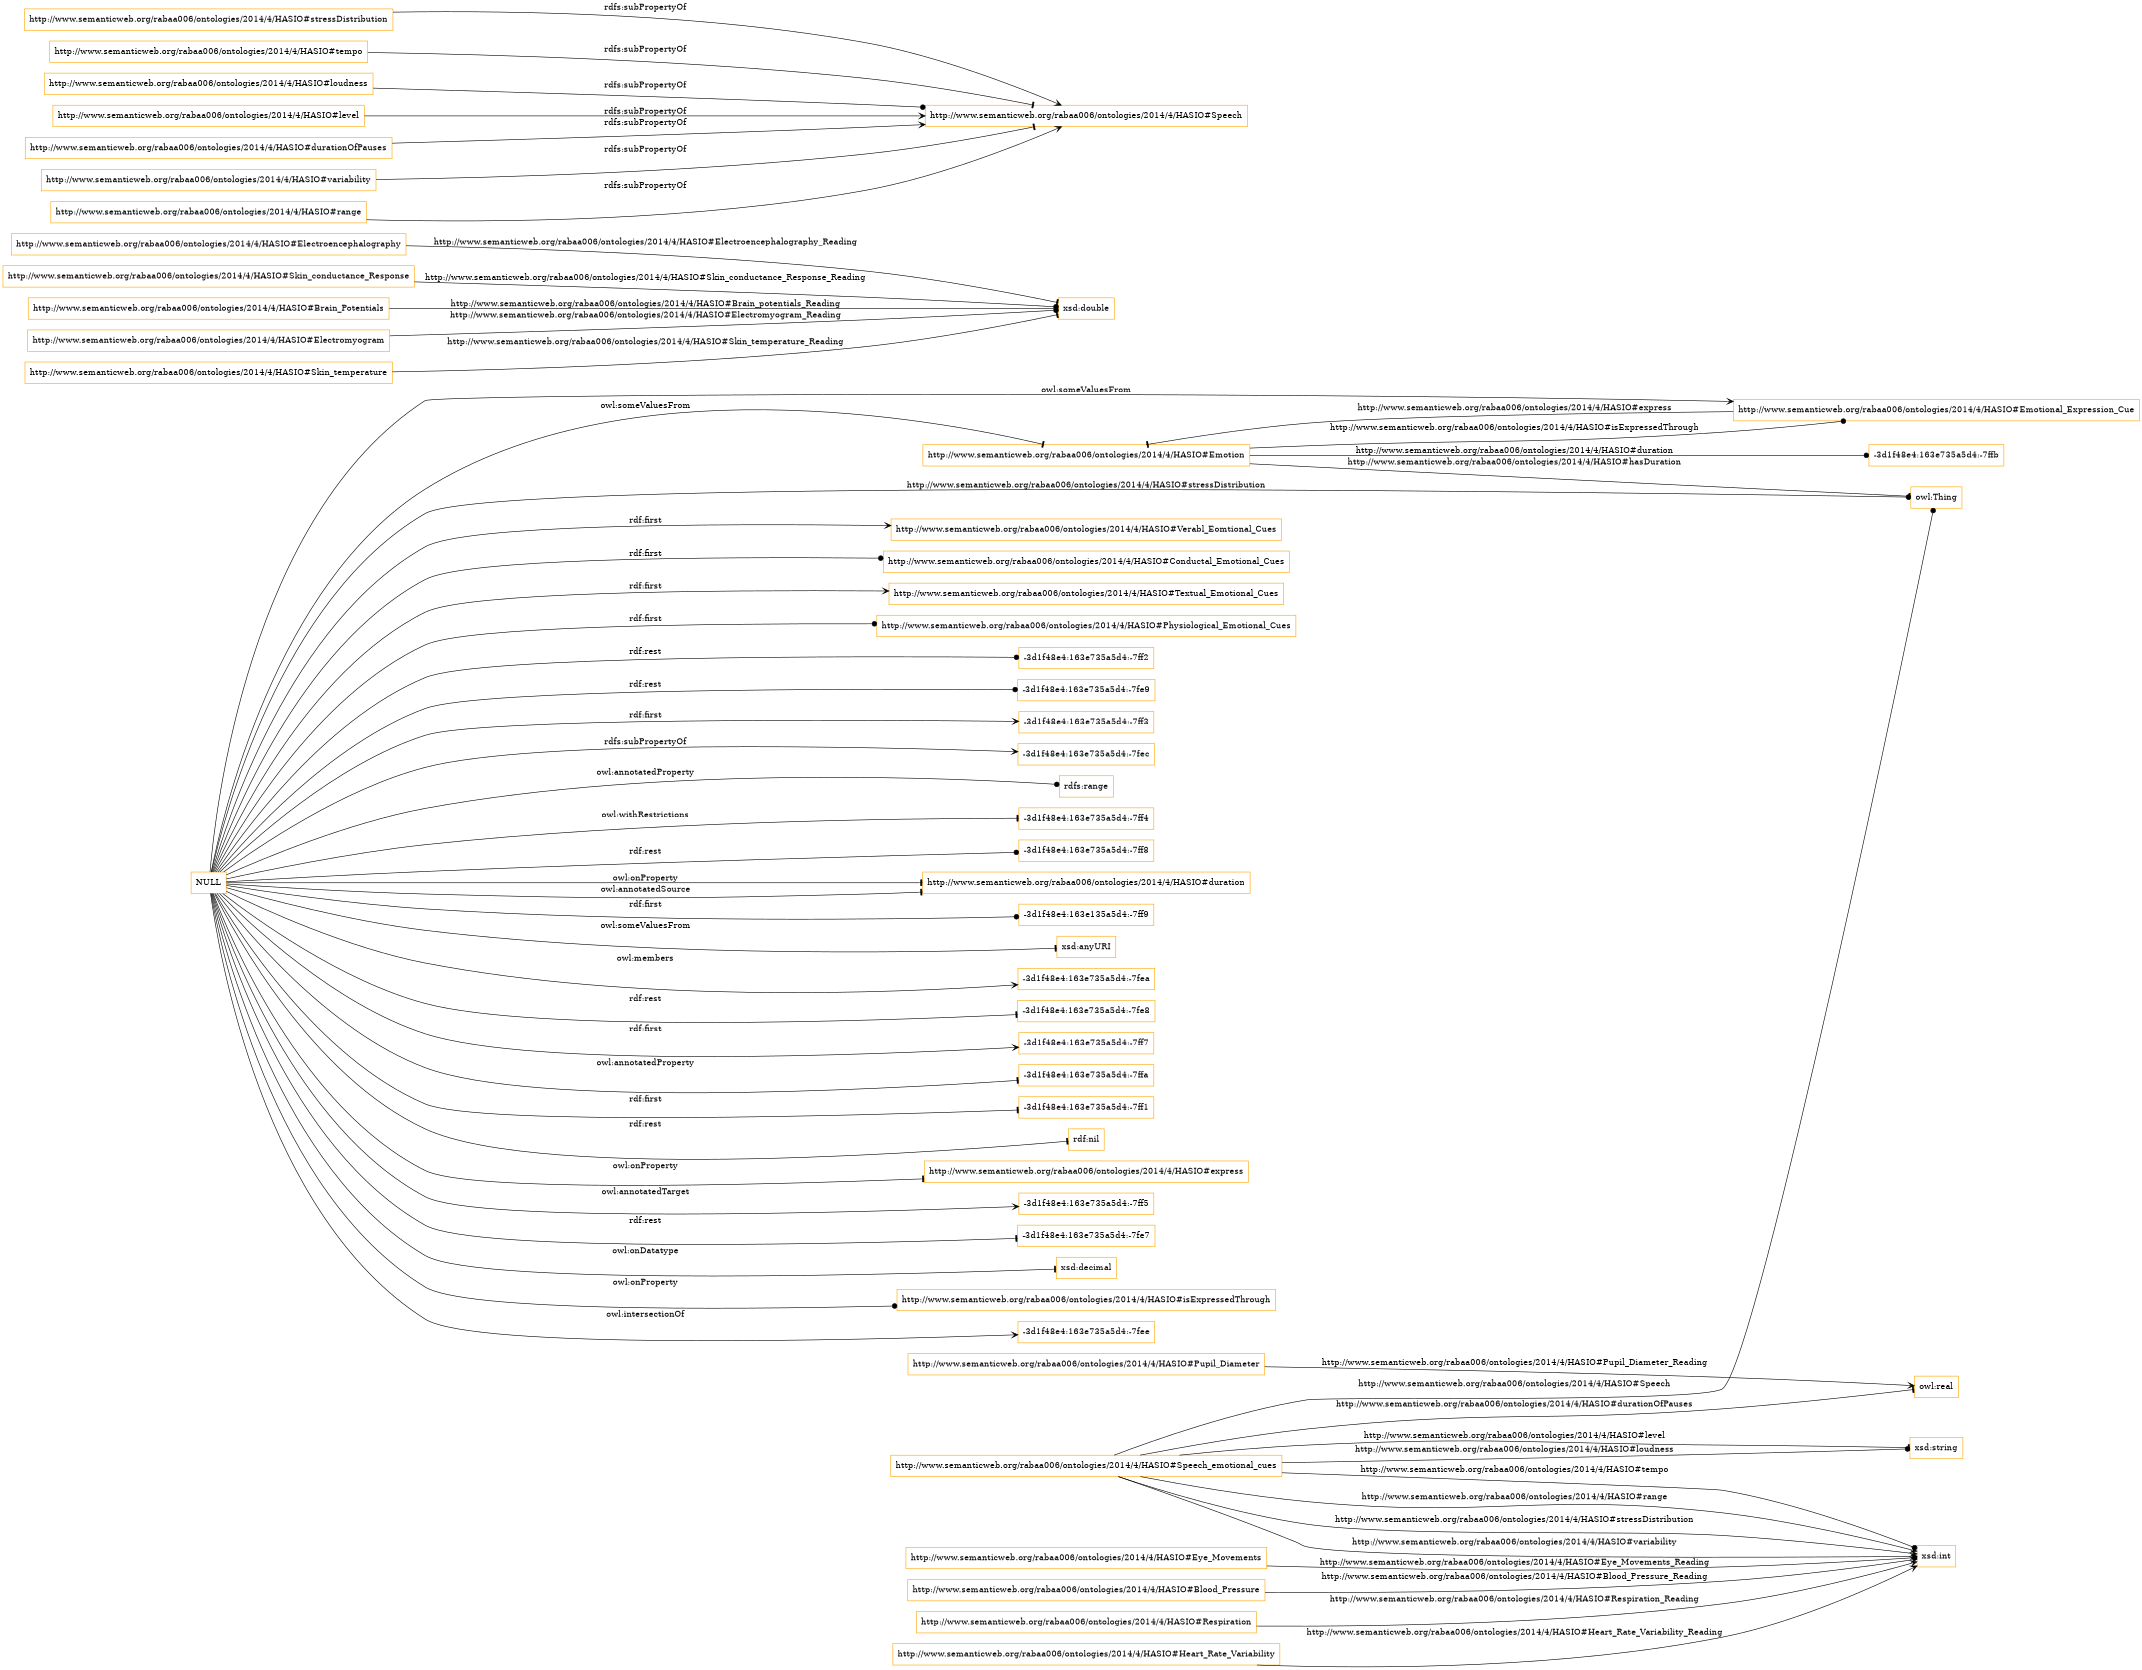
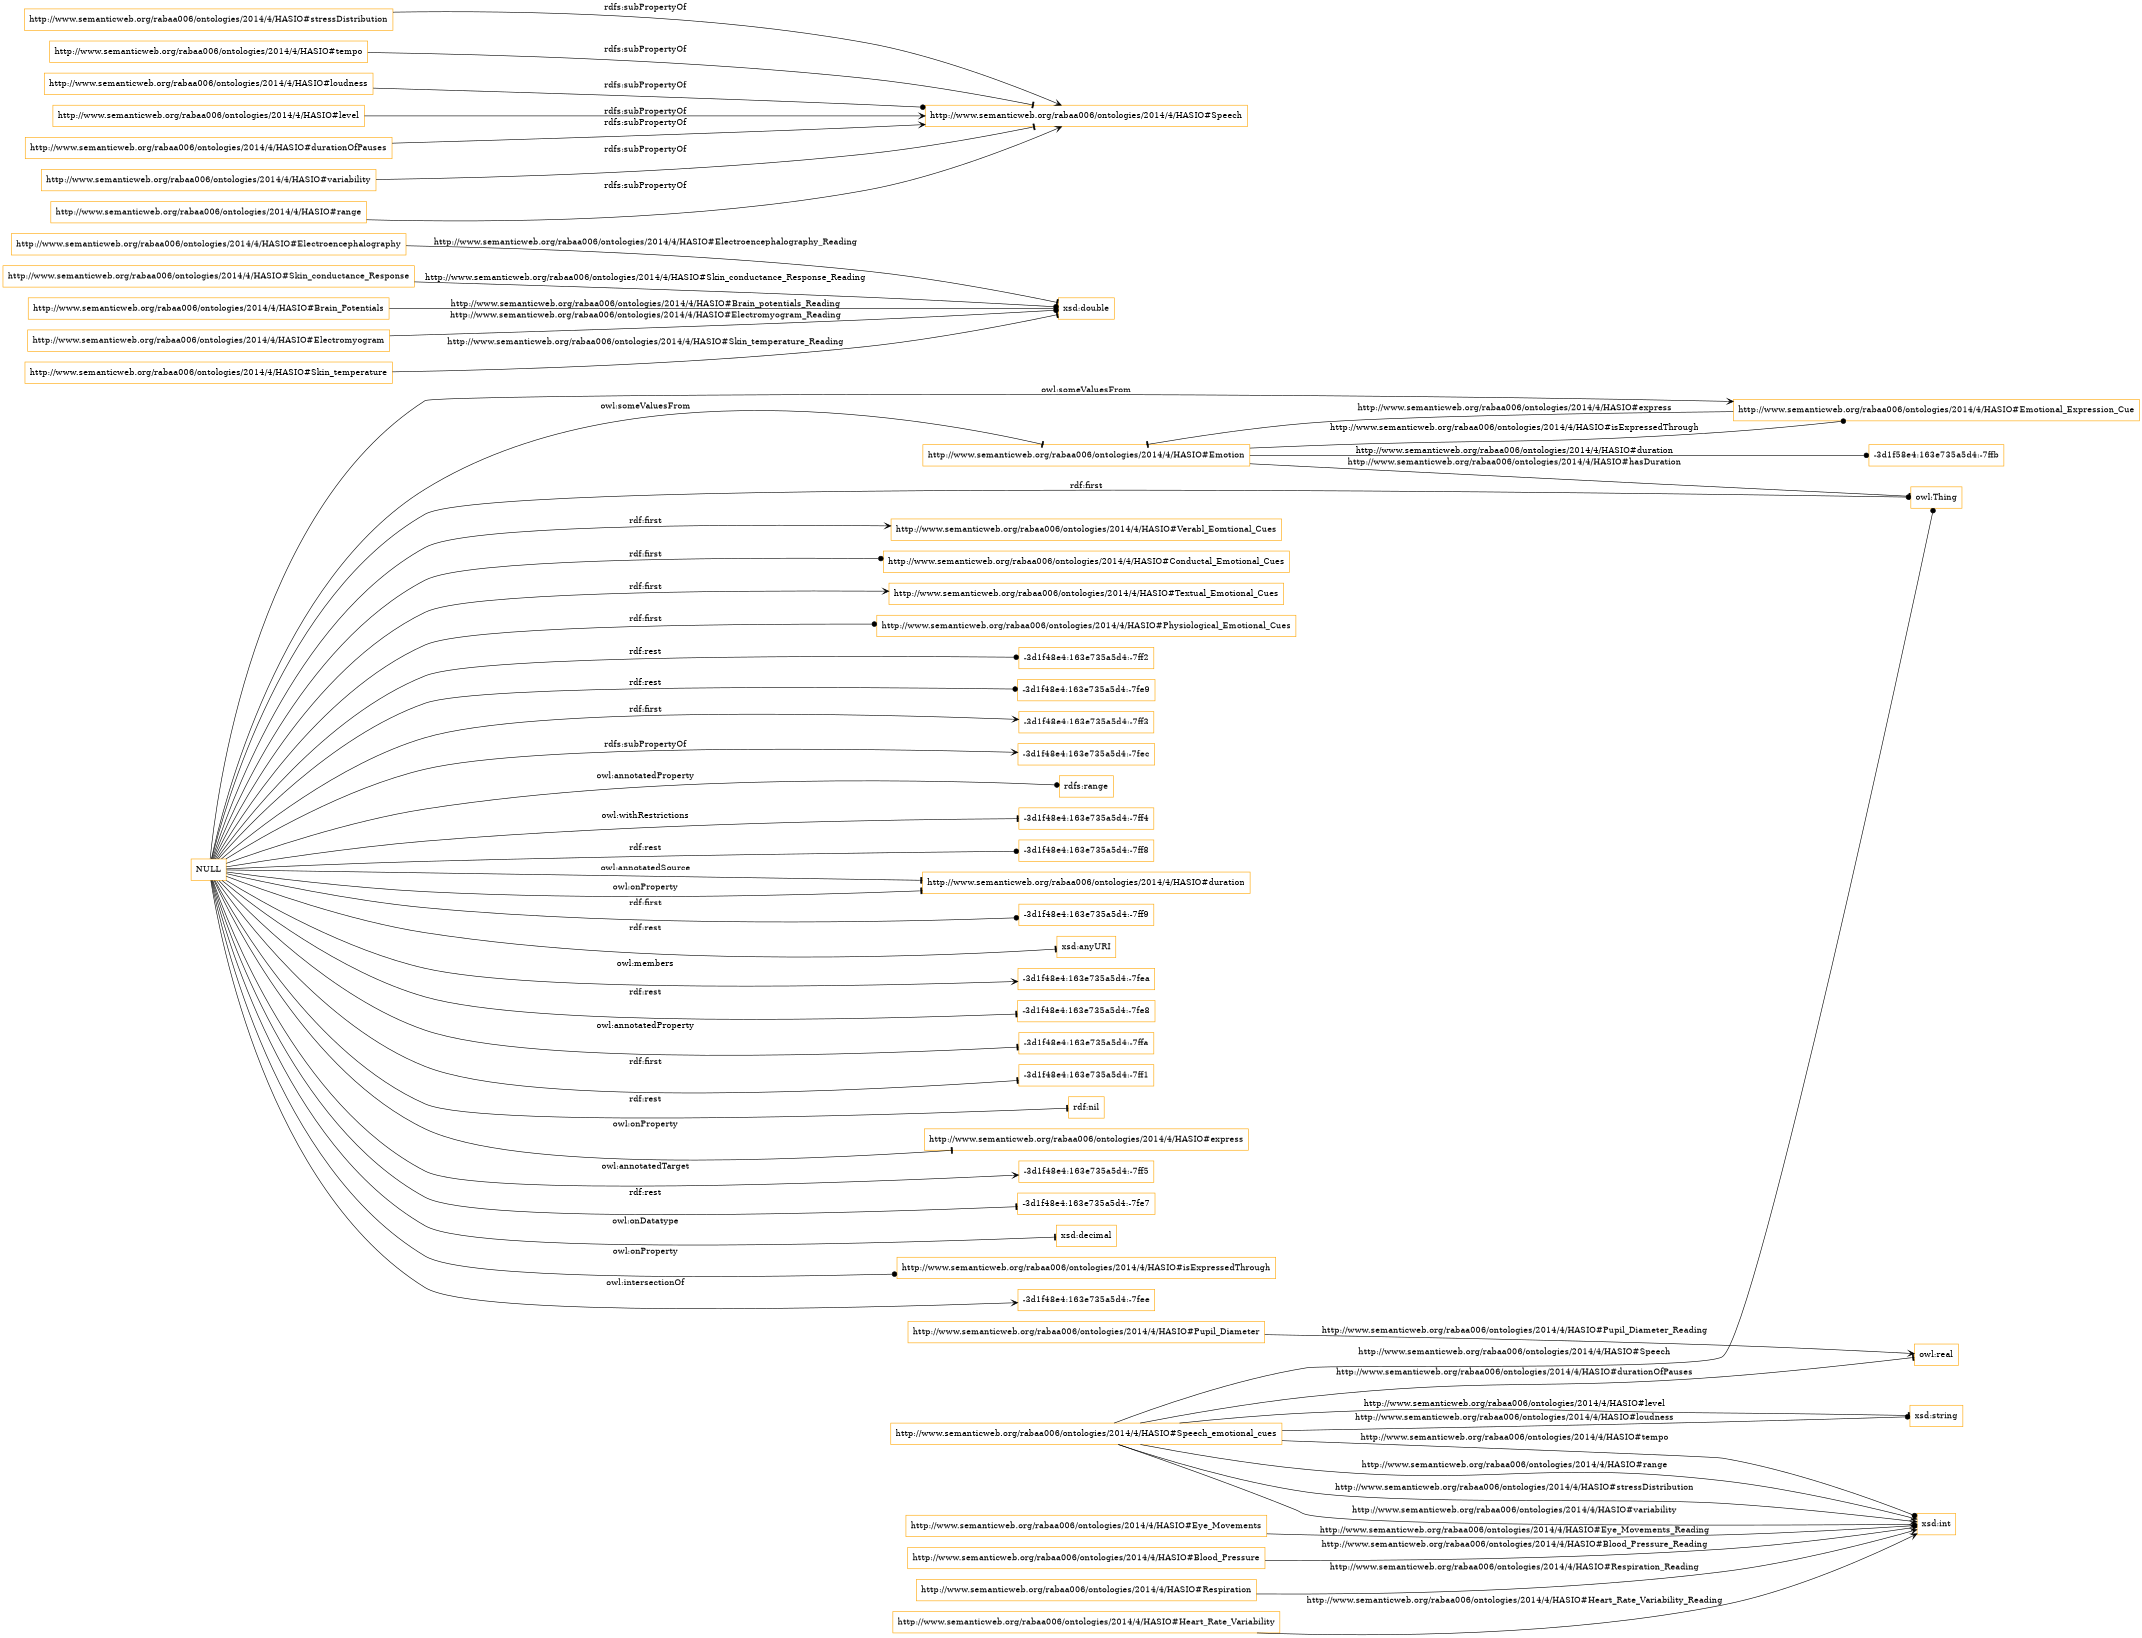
node "-3d1f48e4:163e735a5d4:-7ffb": label "-3d1f48e4:163e735a5d4:-7ffb" -> "-3d1f58e4:163e735a5d4:-7ffb"
edge "NULL" -> "owl:Thing": label "http://www.semanticweb.org/rabaa006/ontologies/2014/4/HASIO#stressDistribution" -> "rdf:first"
node "-3d1f48e4:163e135a5d4:-7ff9": label "-3d1f48e4:163e135a5d4:-7ff9" -> "-3d1f48e4:163e735a5d4:-7ff9"
edge "NULL" -> "xsd:anyURI": label "owl:someValuesFrom" -> "rdf:rest"
node "-3d1f48e4:163e735a5d4:-7ff7": removed
